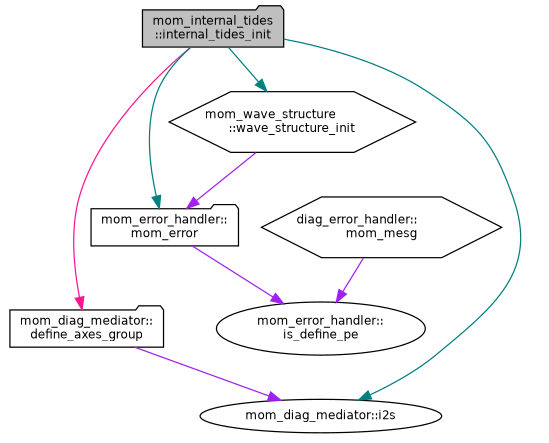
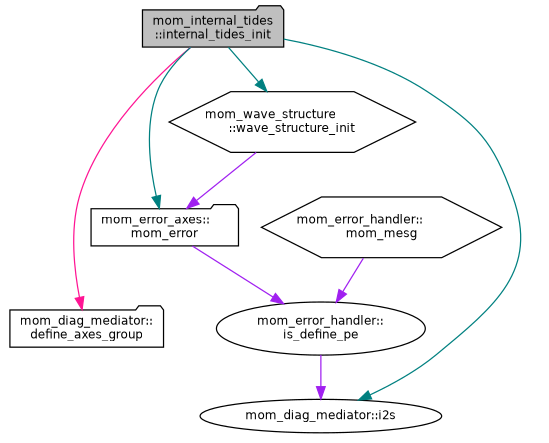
node "mom_error_handler:: mom_error": label "mom_error_handler:: mom_error" -> "mom_error_axes:: mom_error"
node "diag_error_handler:: mom_mesg": label "diag_error_handler:: mom_mesg" -> "mom_error_handler:: mom_mesg"
edge "mom_diag_mediator:: define_axes_group" -> "mom_diag_mediator::i2s": now "mom_error_handler:: is_define_pe" -> "mom_diag_mediator::i2s"
